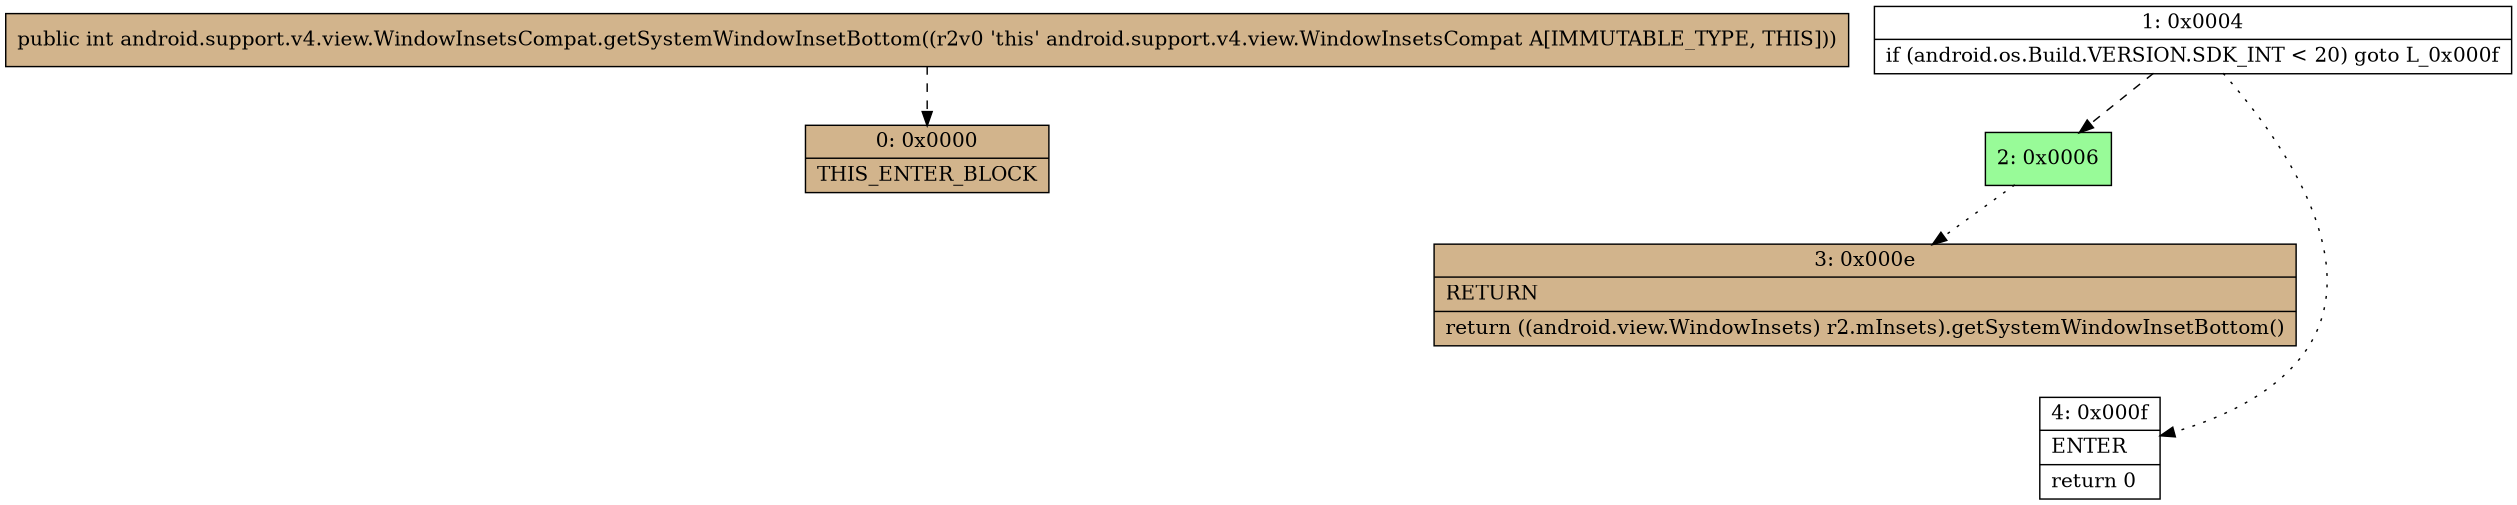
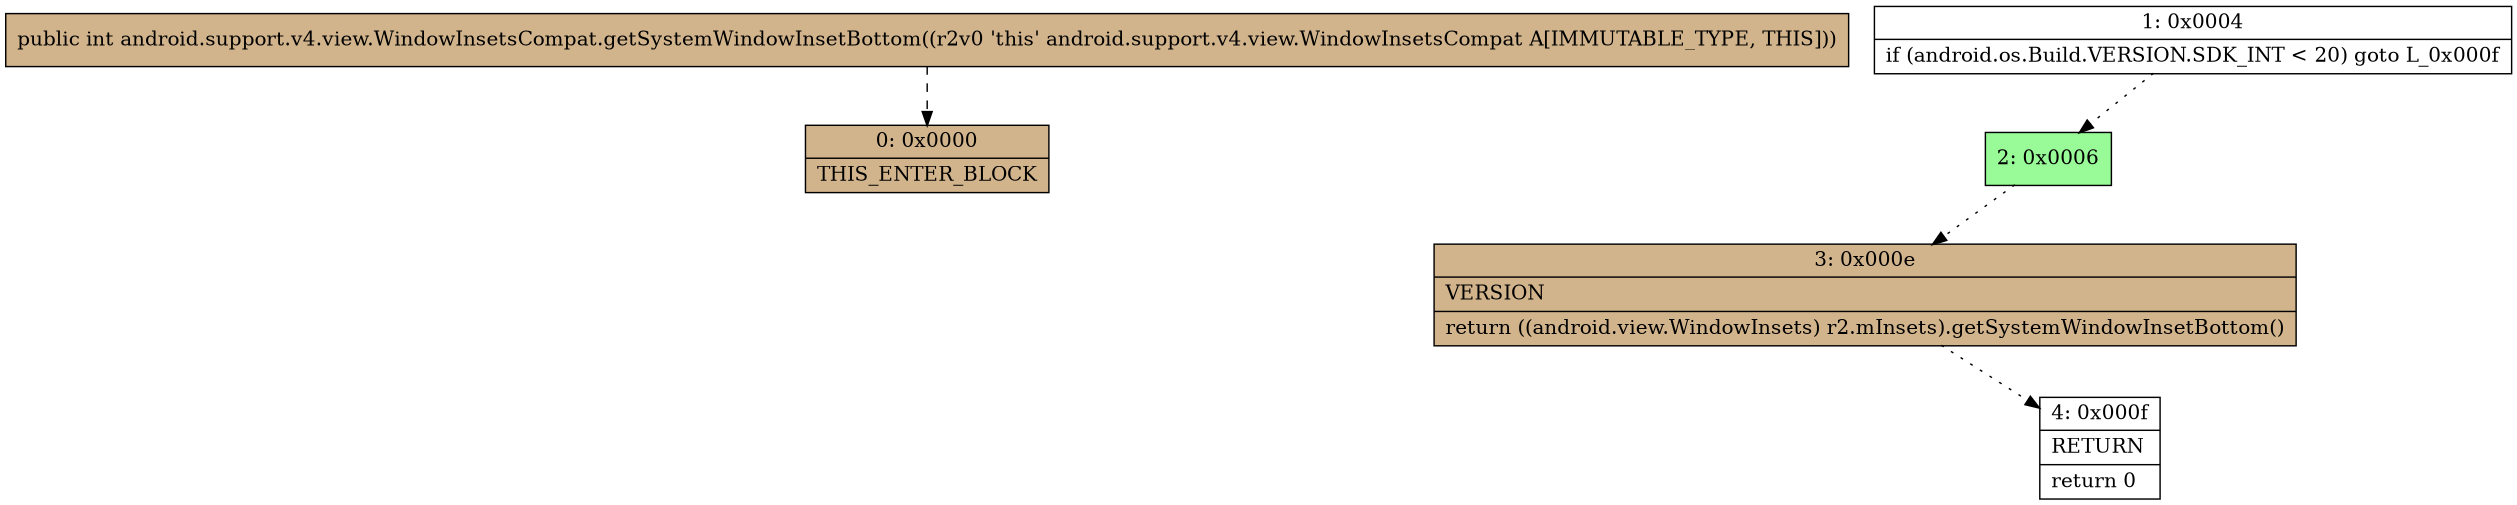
edge "1: 0x0004" -> "2: 0x0006": style dashed -> dotted
edge "1: 0x0004" -> "4: 0x000f": now "3: 0x000e" -> "4: 0x000f"
node "3: 0x000e": text "RETURN" -> "VERSION"
node "4: 0x000f": text "ENTER" -> "RETURN"
